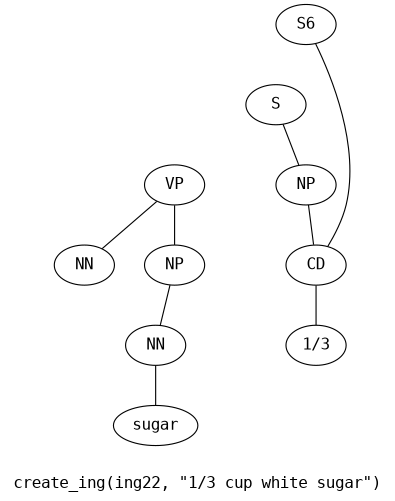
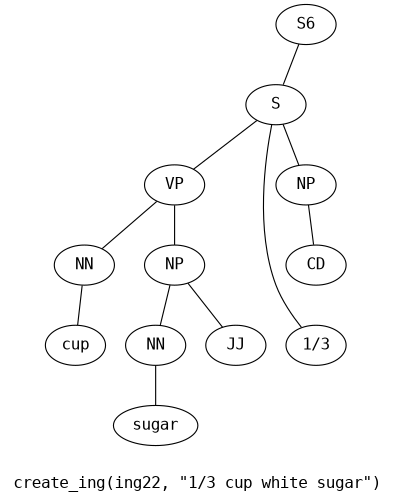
edge "S" -- "VP": added
edge "S6" -- "CD": now "S6" -- "S"
edge "CD" -- "1/3": now "S" -- "1/3"
node "cup": added
node "JJ": added
